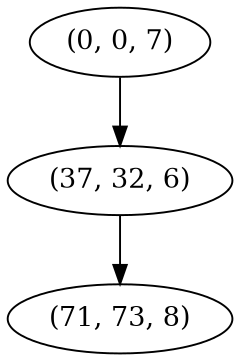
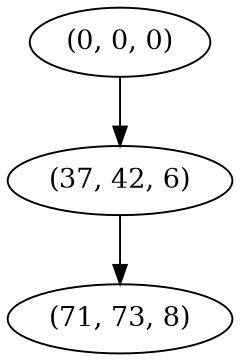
node "(0, 0, 7)": label "(0, 0, 7)" -> "(0, 0, 0)"
node "(37, 32, 6)": label "(37, 32, 6)" -> "(37, 42, 6)"
